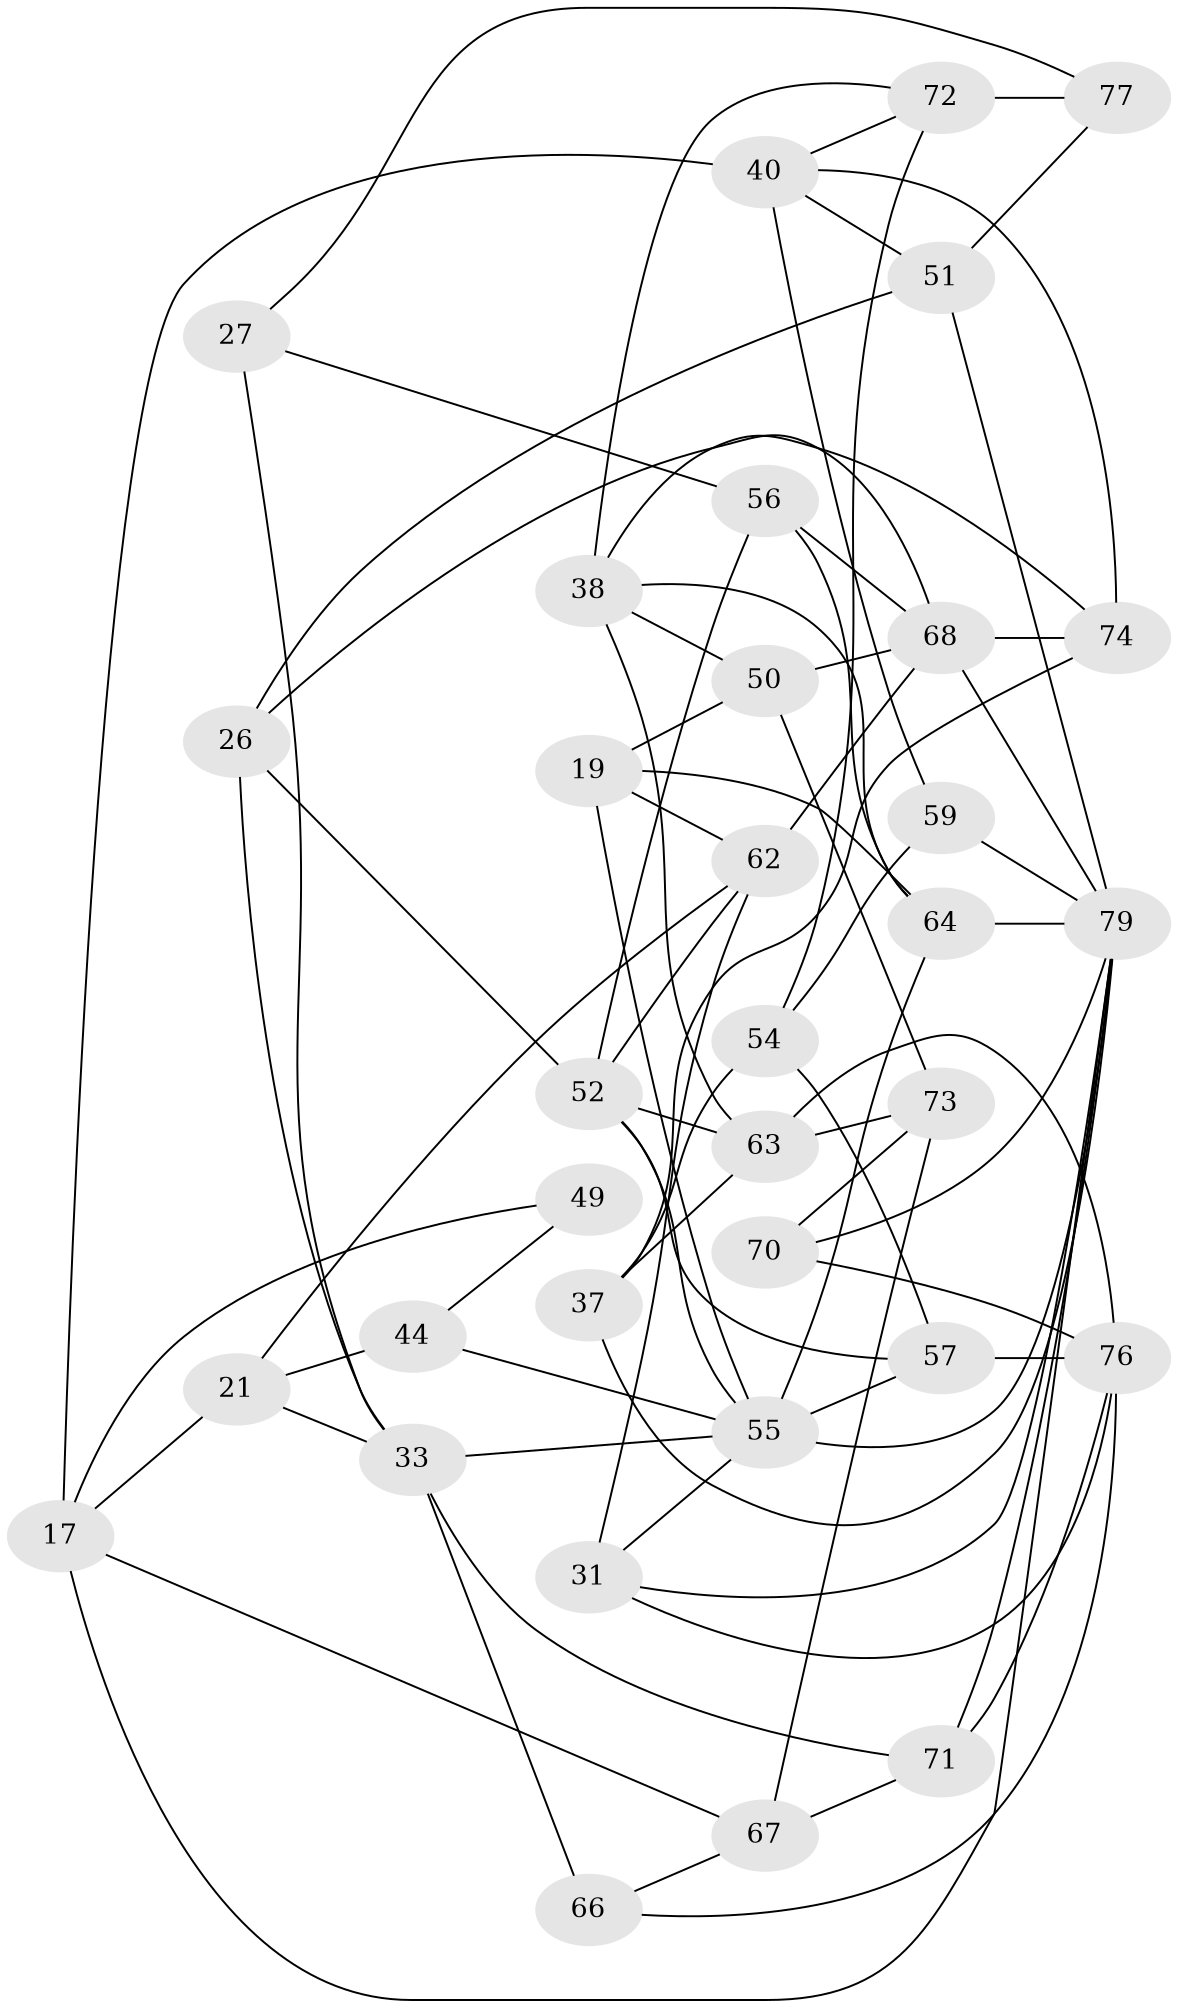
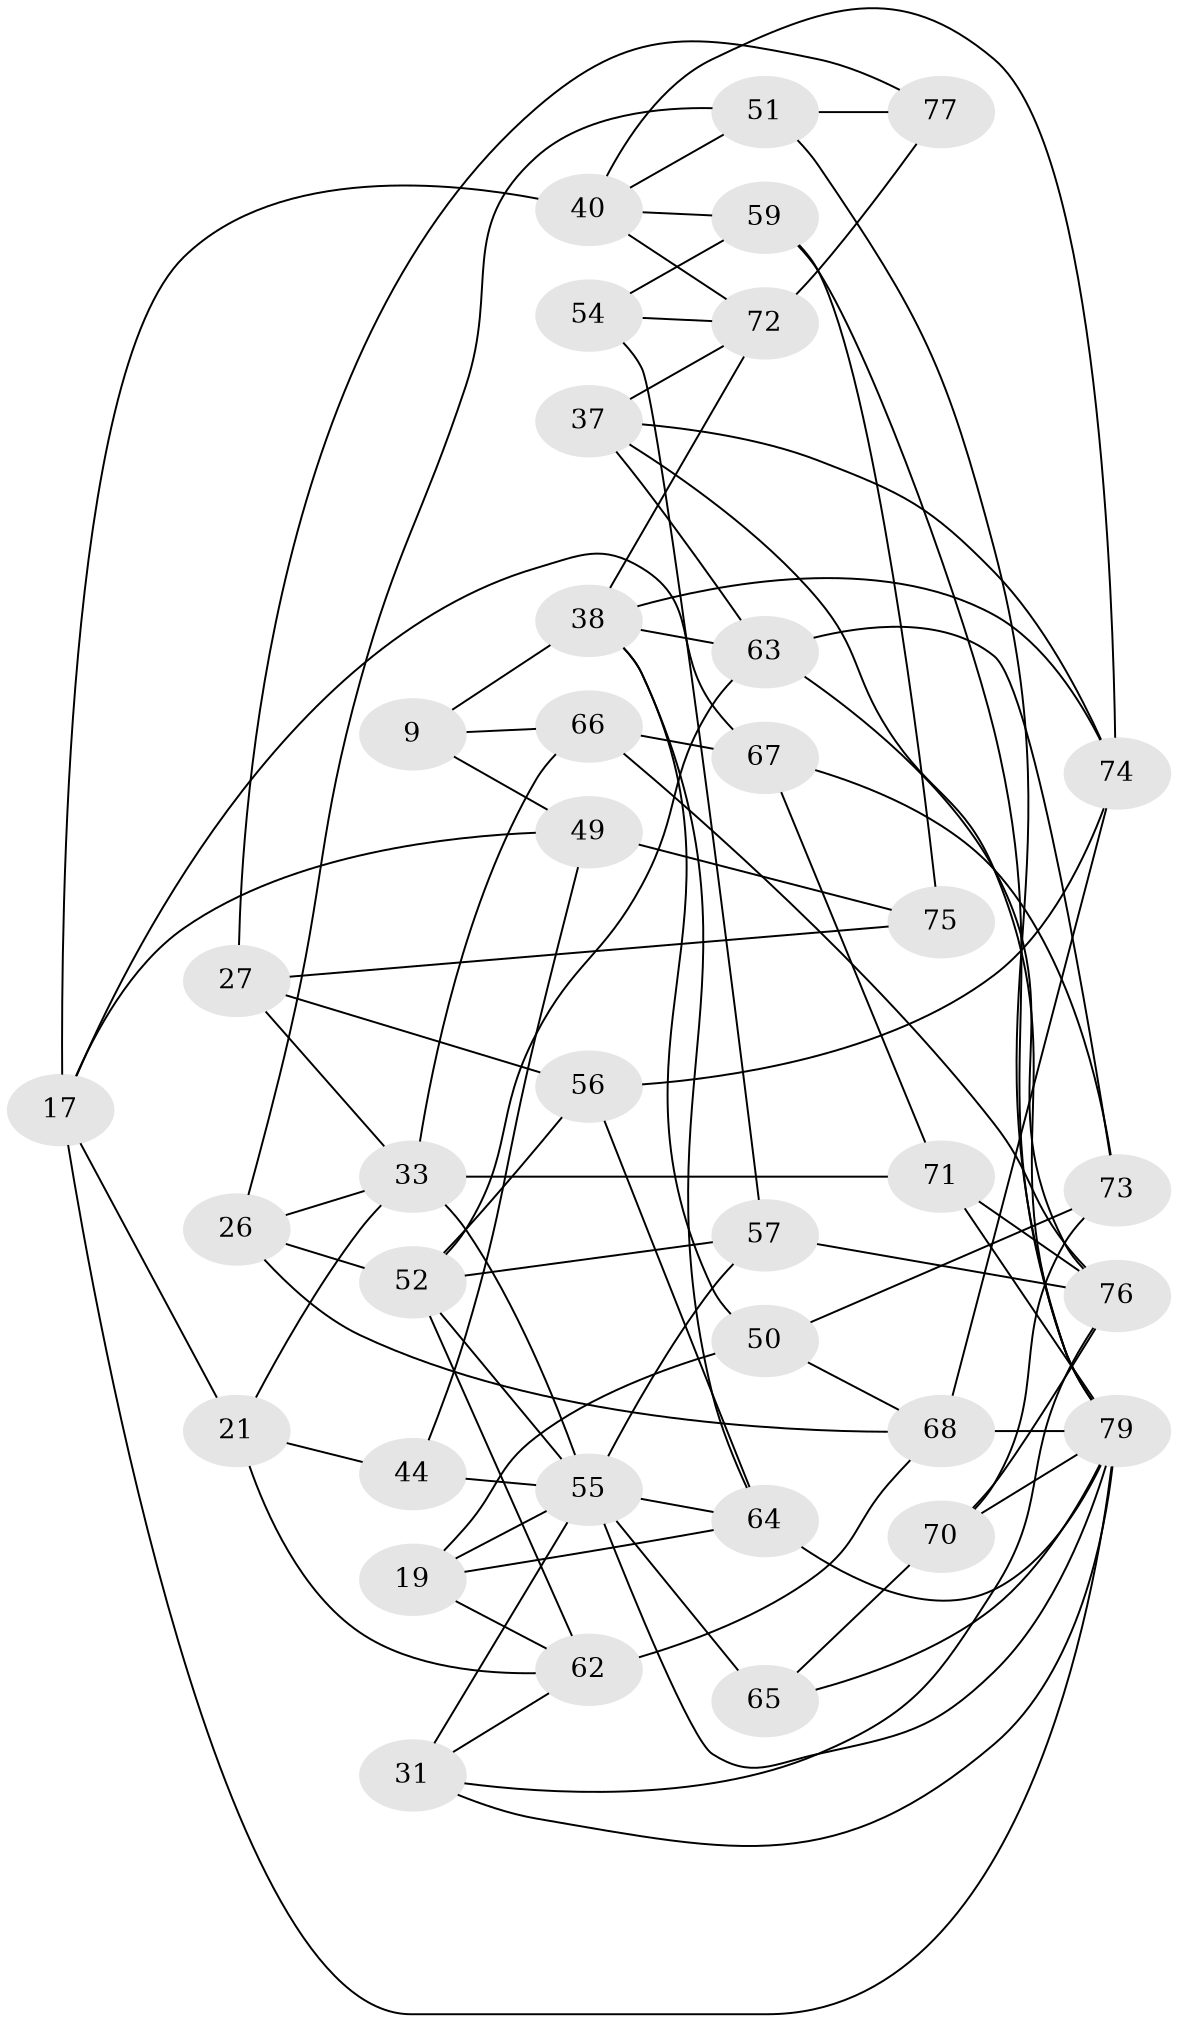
edge "56" -- "68": now "56" -- "74"
node "9": added
node "75": added
edge "54" -- "37": now "72" -- "37"
node "65": added
